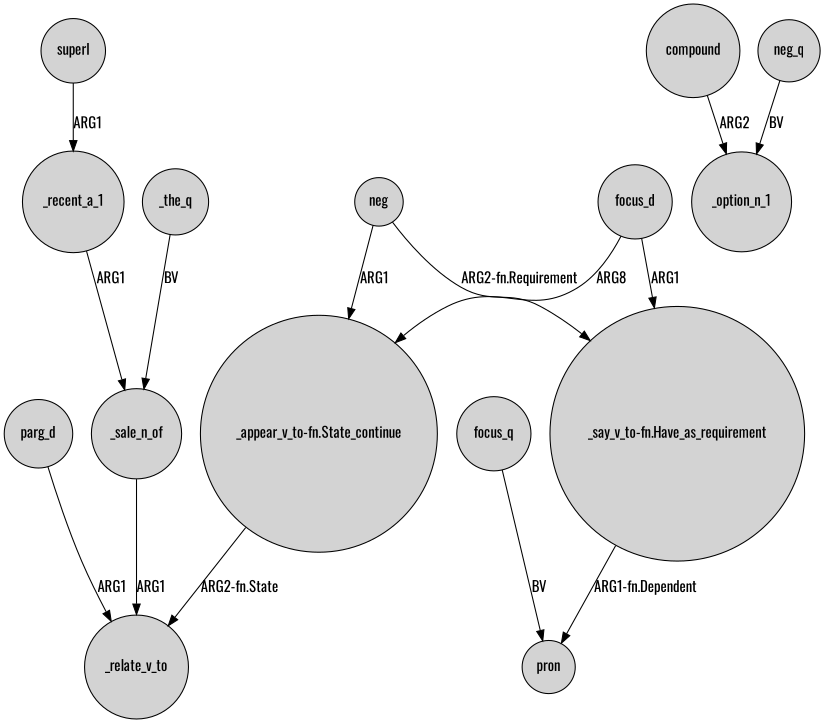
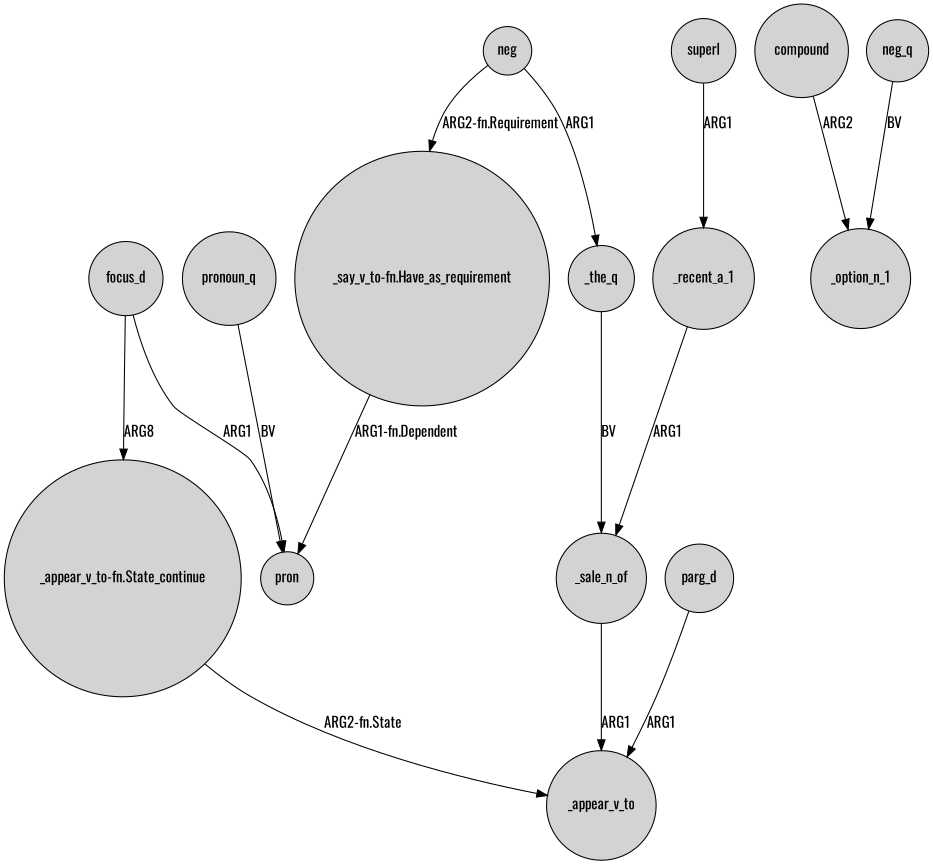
edge "neg" -> "_appear_v_to-fn.State_continue": now "neg" -> "_the_q"
edge "focus_d" -> "_say_v_to-fn.Have_as_requirement": now "focus_d" -> "pron"
node "focus_q": label "focus_q" -> "pronoun_q"
node "_relate_v_to": label "_relate_v_to" -> "_appear_v_to"
